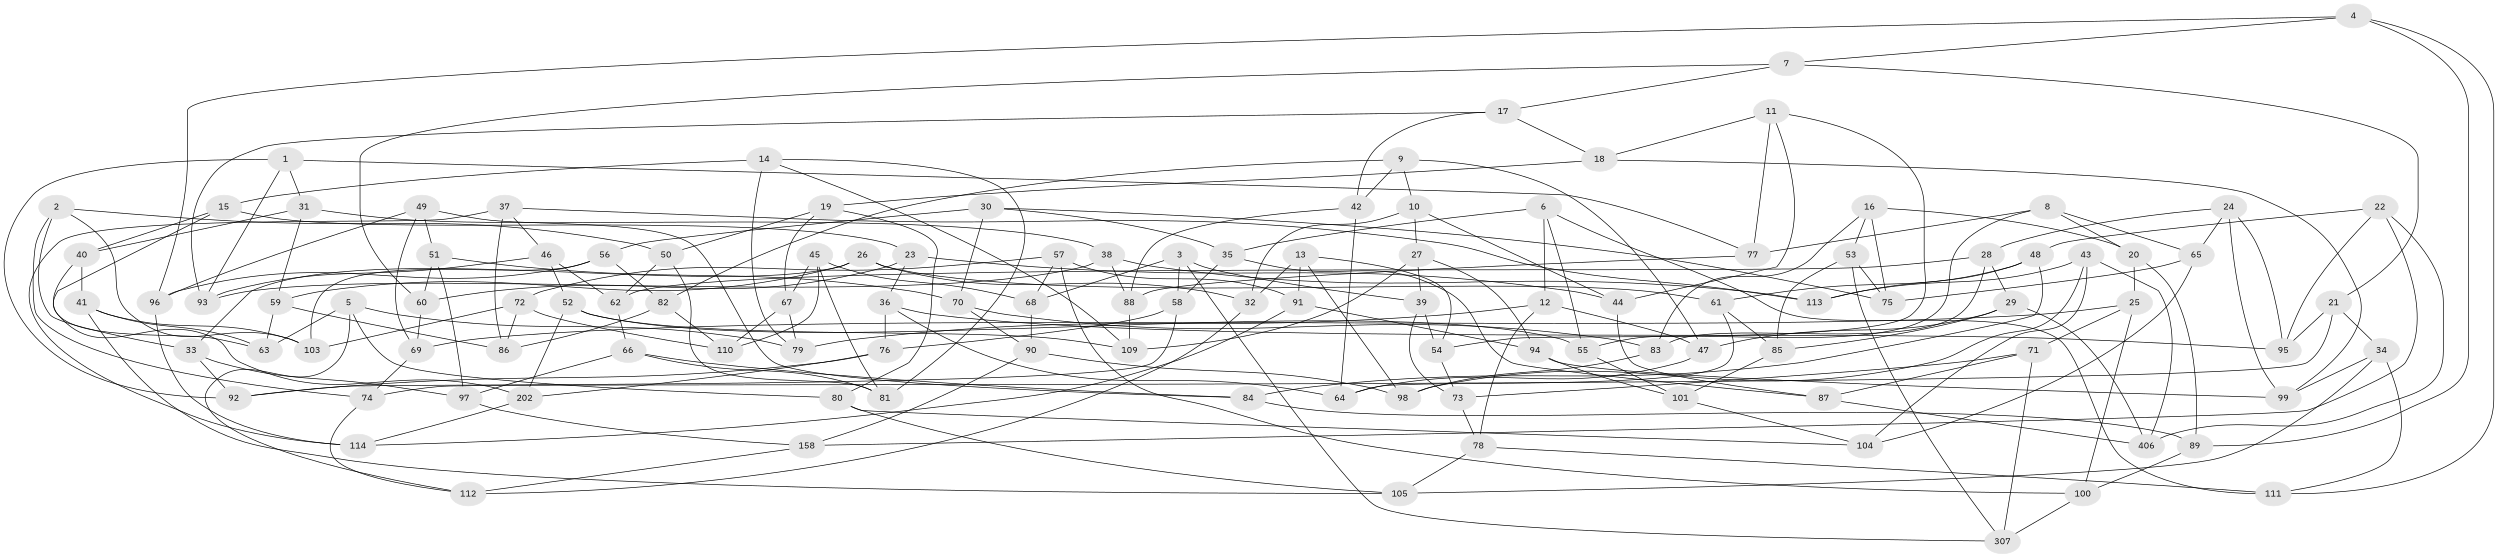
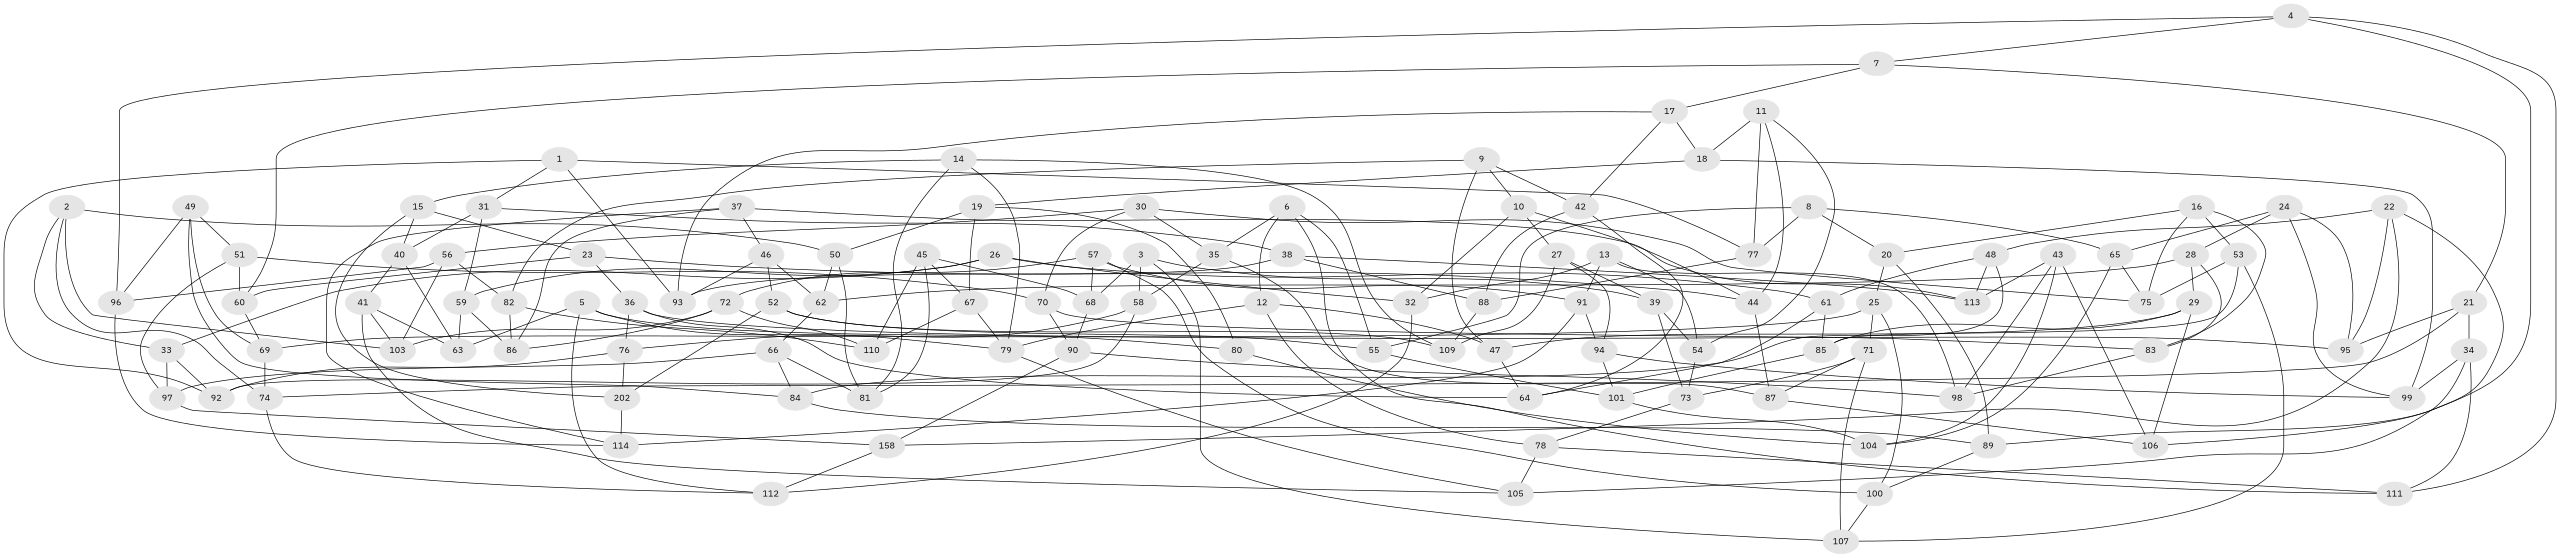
node "406": label "406" -> "106"
edge "80" -- "105": now "79" -- "105"
node "307": label "307" -> "107"
